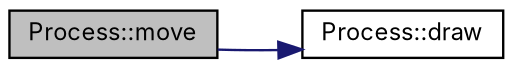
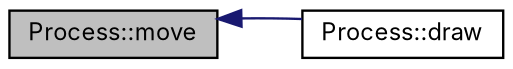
edge "Process::move" -> "Process::draw": reversed
